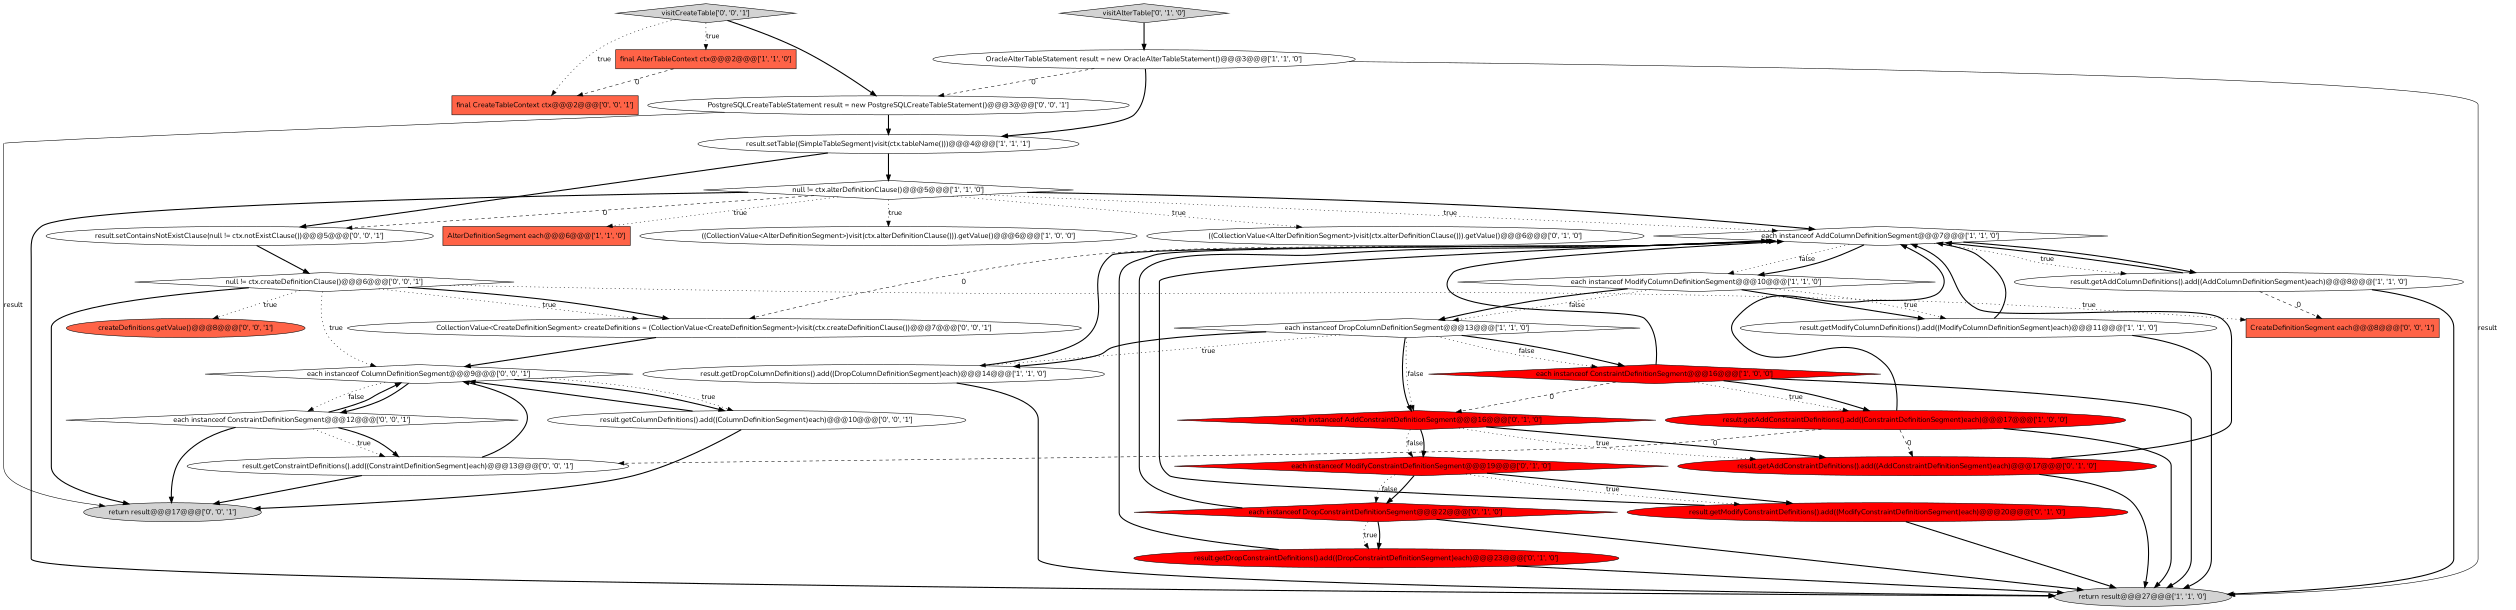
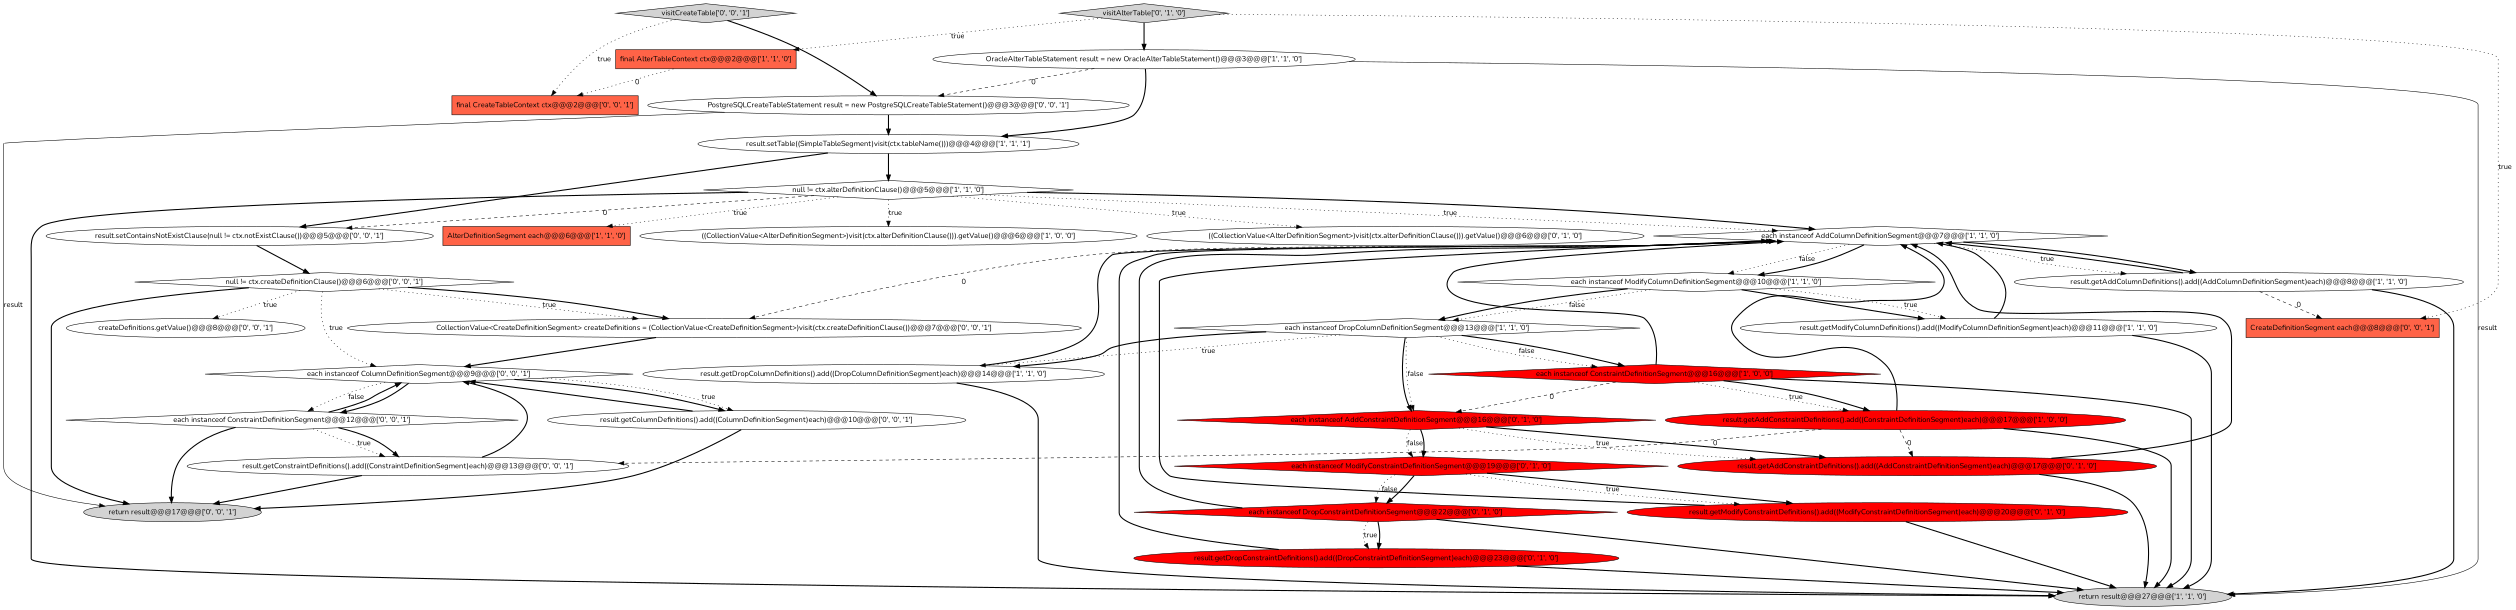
edge "visitCreateTable['0', '0', '1']" -> "final AlterTableContext ctx@@@2@@@['1', '1', '0']": now "visitAlterTable['0', '1', '0']" -> "final AlterTableContext ctx@@@2@@@['1', '1', '0']"
edge "final AlterTableContext ctx@@@2@@@['1', '1', '0']" -> "final CreateTableContext ctx@@@2@@@['0', '0', '1']": style dashed -> dotted
edge "null != ctx.createDefinitionClause()@@@6@@@['0', '0', '1']" -> "CreateDefinitionSegment each@@@8@@@['0', '0', '1']": now "visitAlterTable['0', '1', '0']" -> "CreateDefinitionSegment each@@@8@@@['0', '0', '1']"
node "createDefinitions.getValue()@@@8@@@['0', '0', '1']": fillcolor tomato -> white
